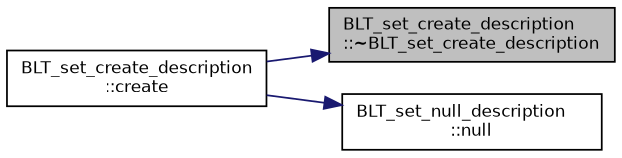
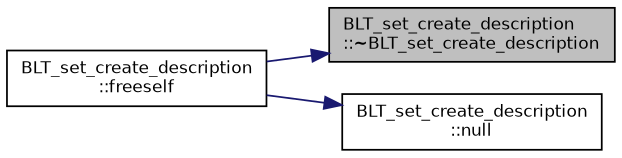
node "BLT_set_create_description ::create": label "BLT_set_create_description ::create" -> "BLT_set_create_description ::freeself"
node "BLT_set_null_description ::null": label "BLT_set_null_description ::null" -> "BLT_set_create_description ::null"
